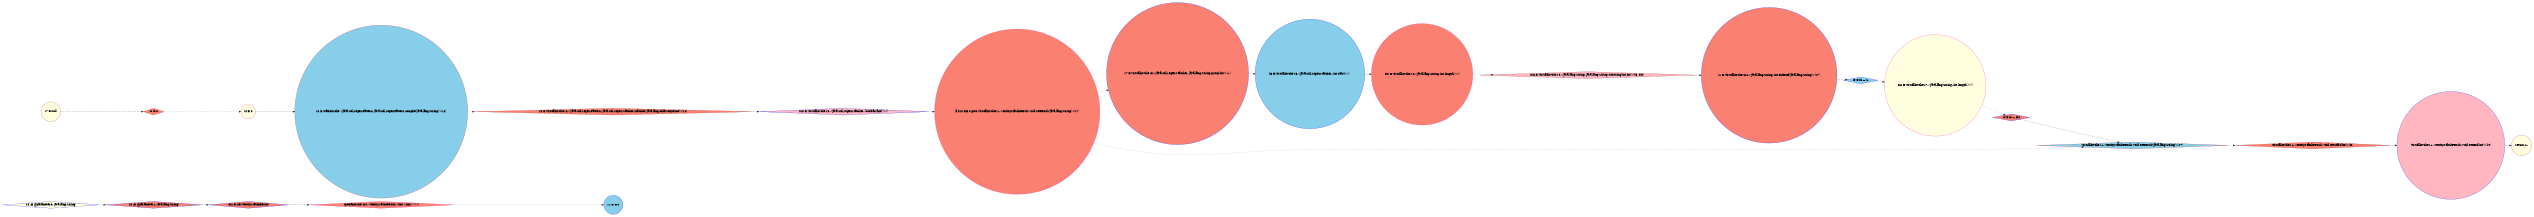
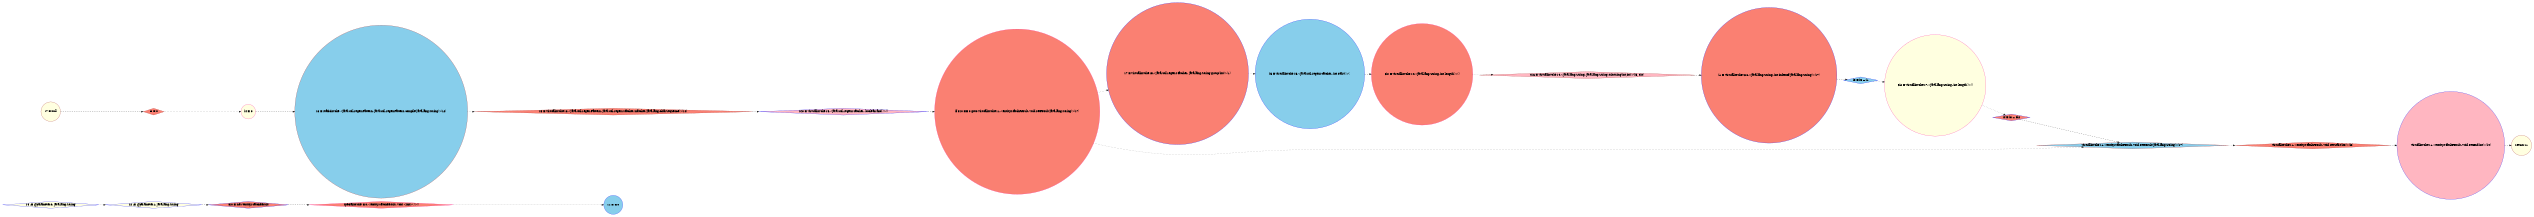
node "r2 := @parameter1: java.lang.String": fillcolor salmon -> lightyellow
